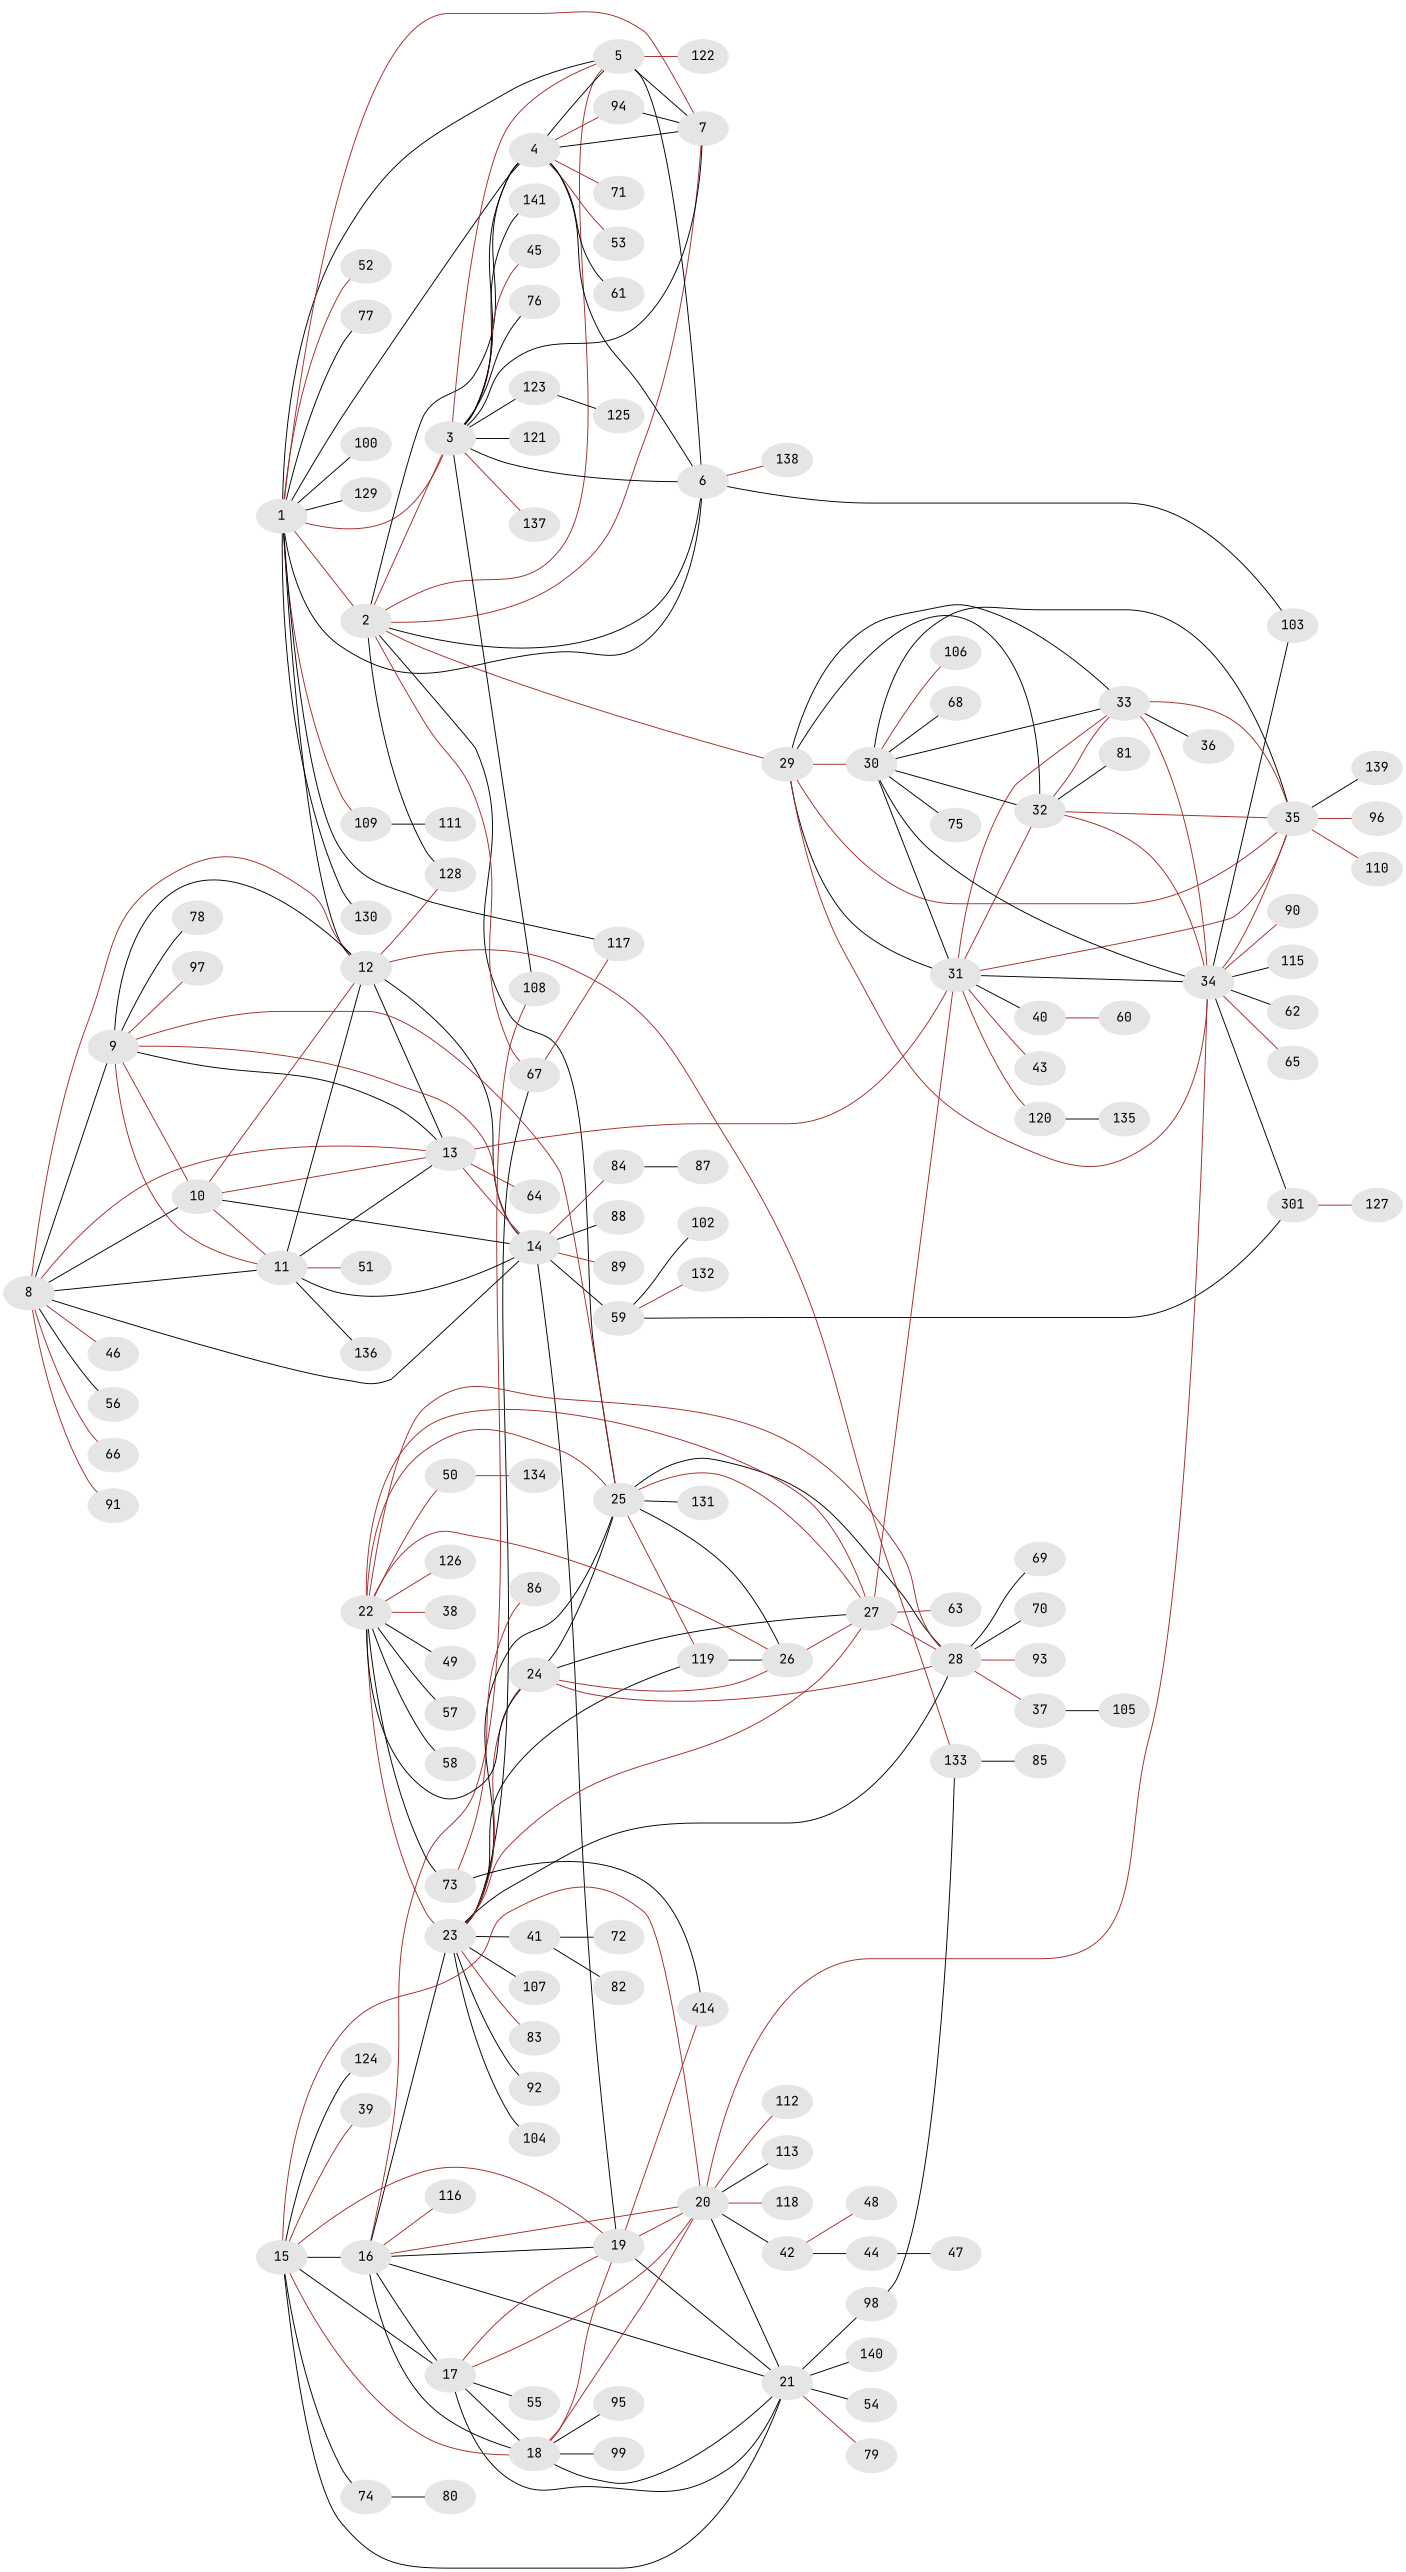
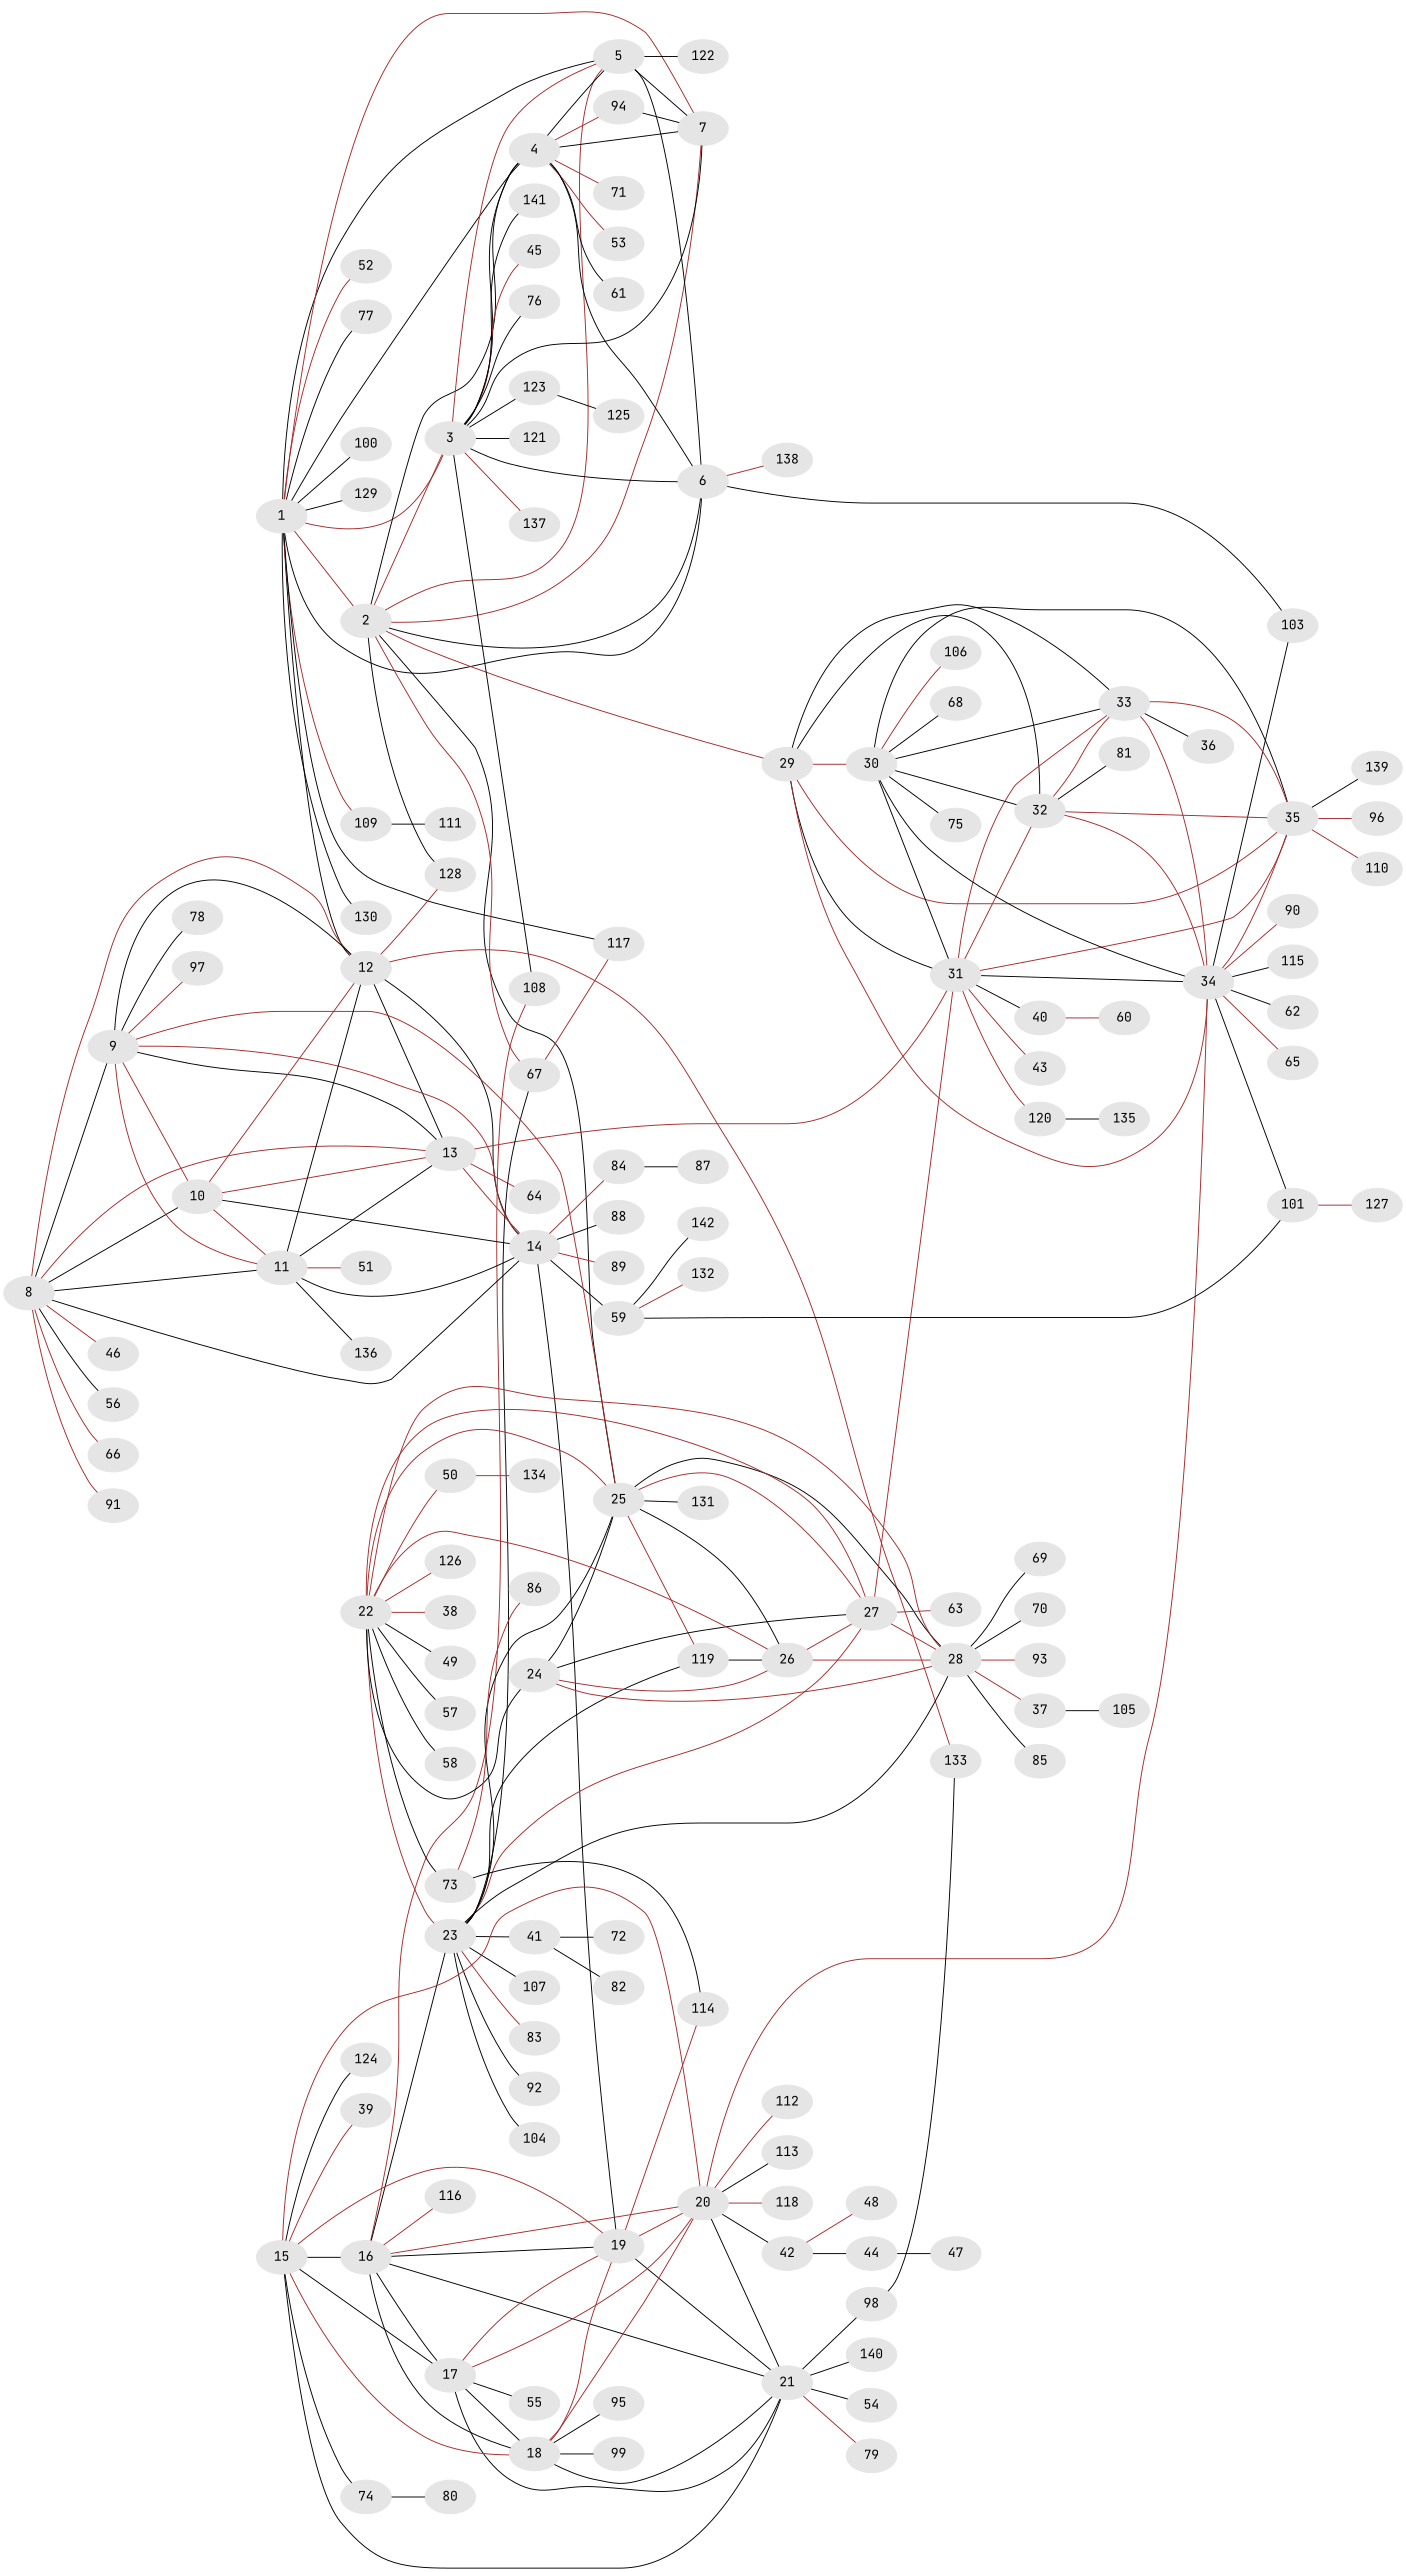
edge "5" -- "122": color brown -> black
node "301": label "301" -> "101"
node "102": label "102" -> "142"
edge "26" -- "28": added
edge "133" -- "85": now "28" -- "85"
edge "24" -- "23": removed
node "414": label "414" -> "114"
